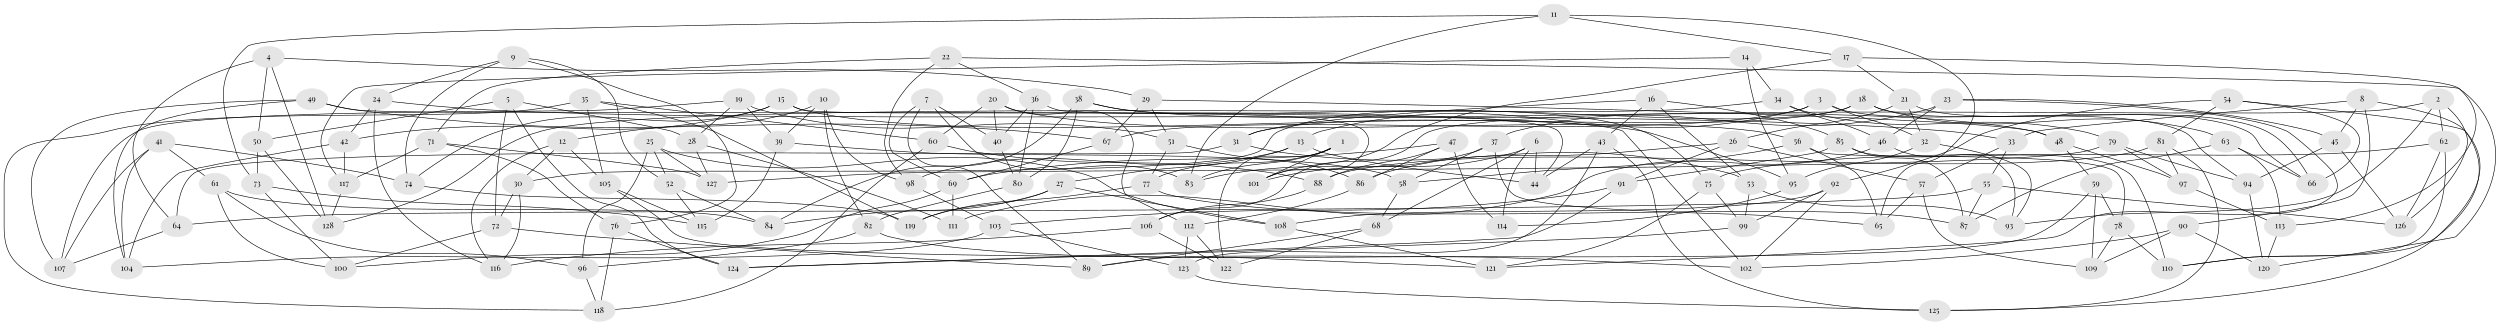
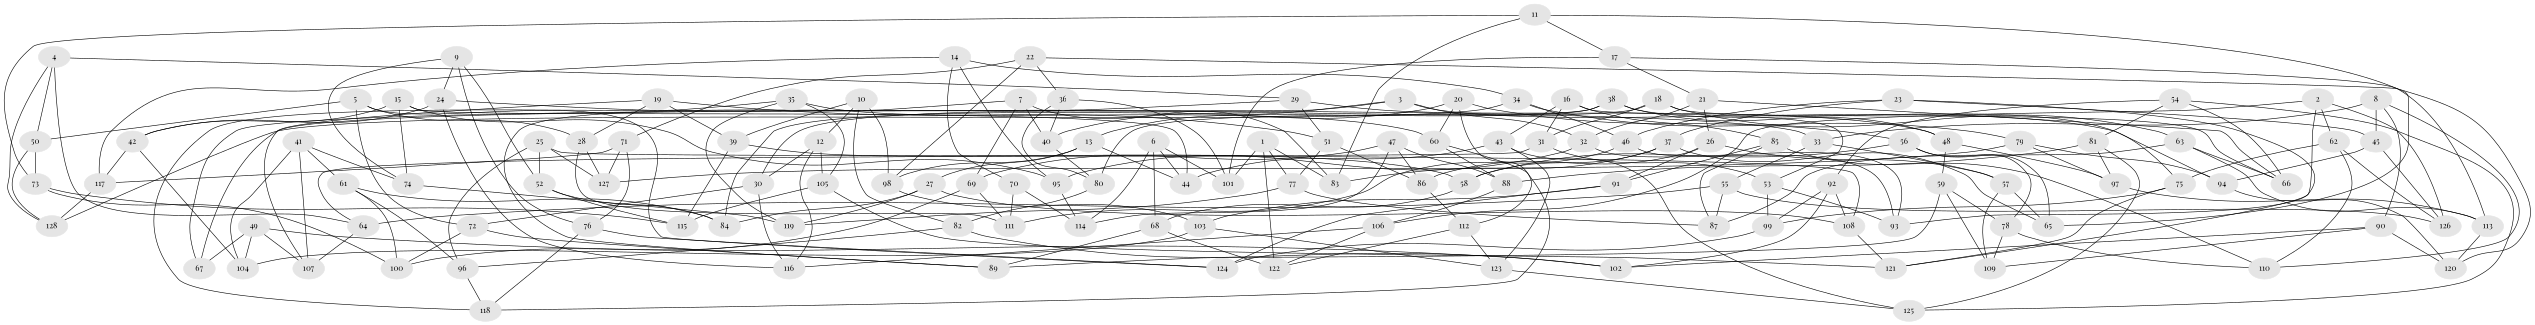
edge "67" -- "69": removed
node "70": added
